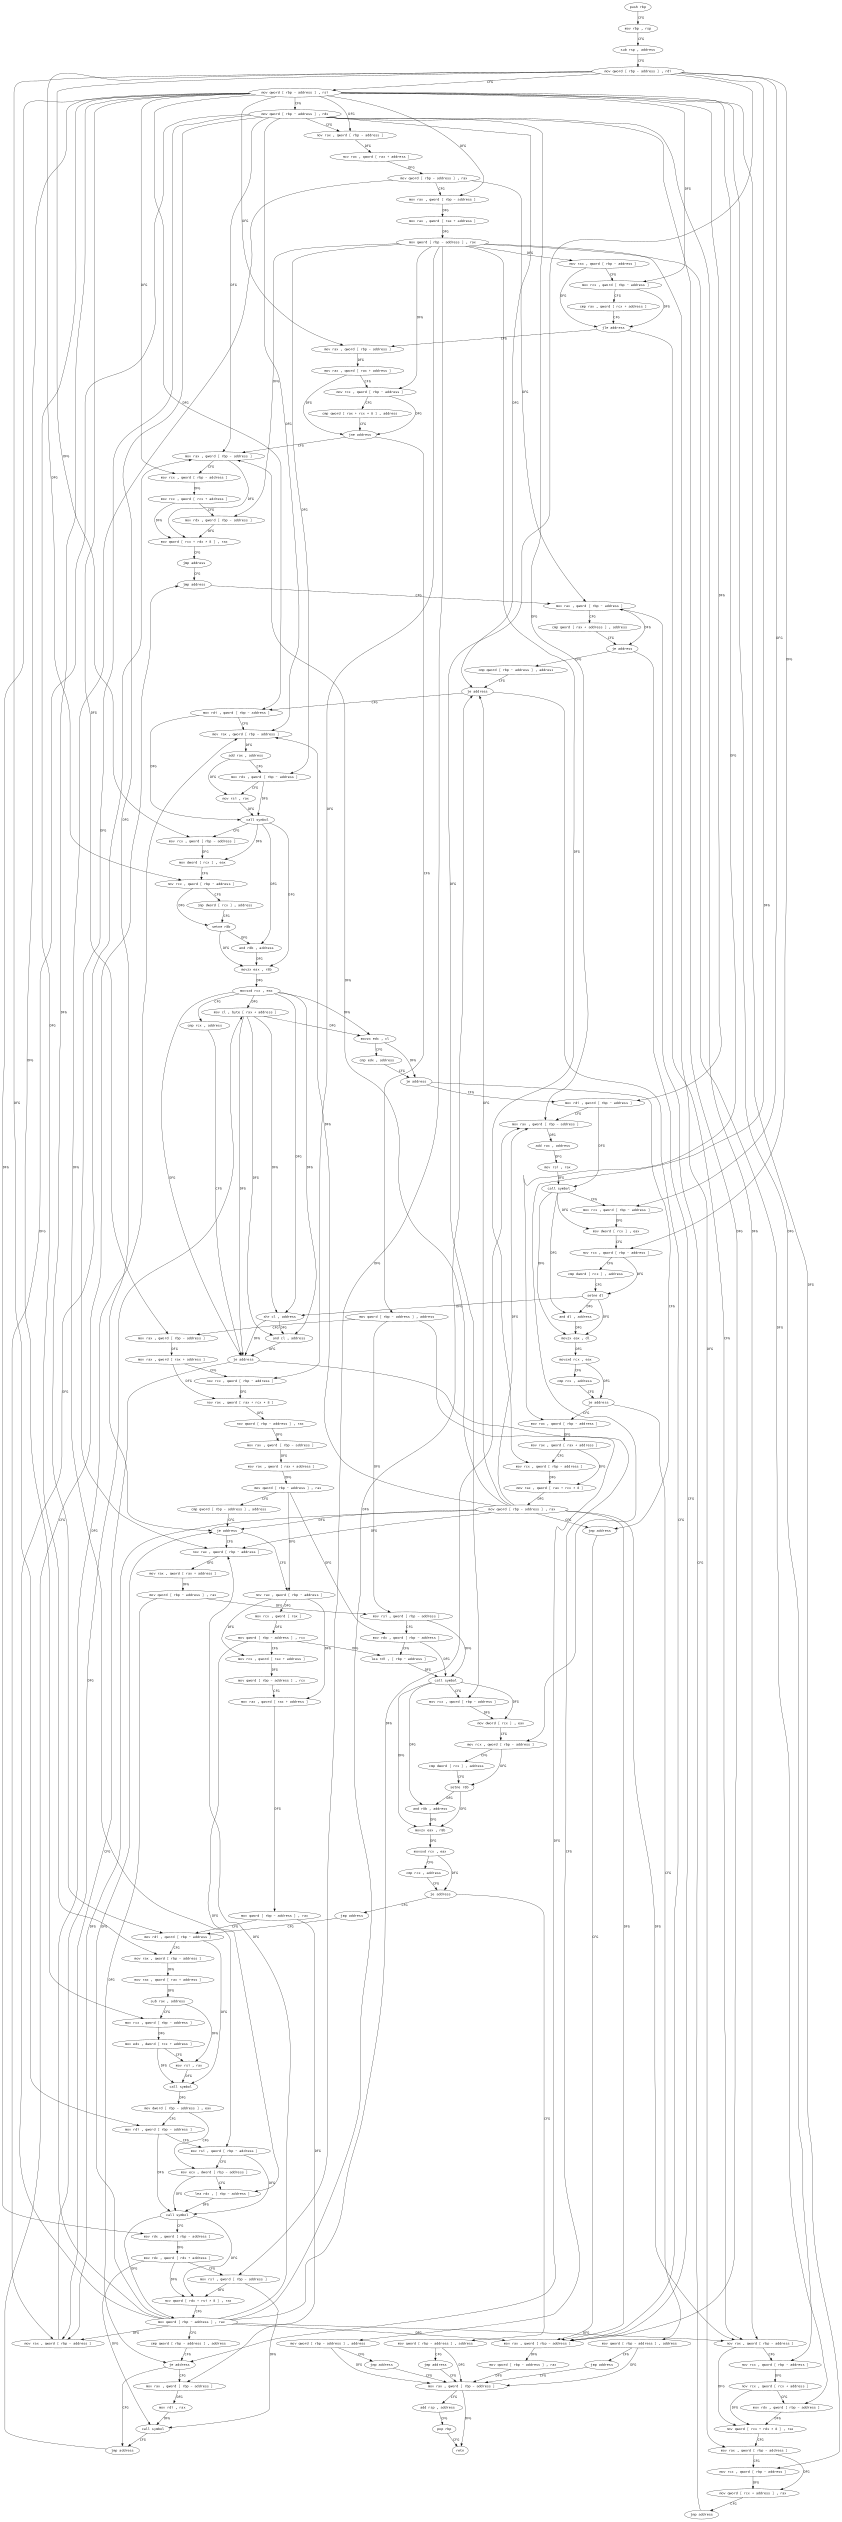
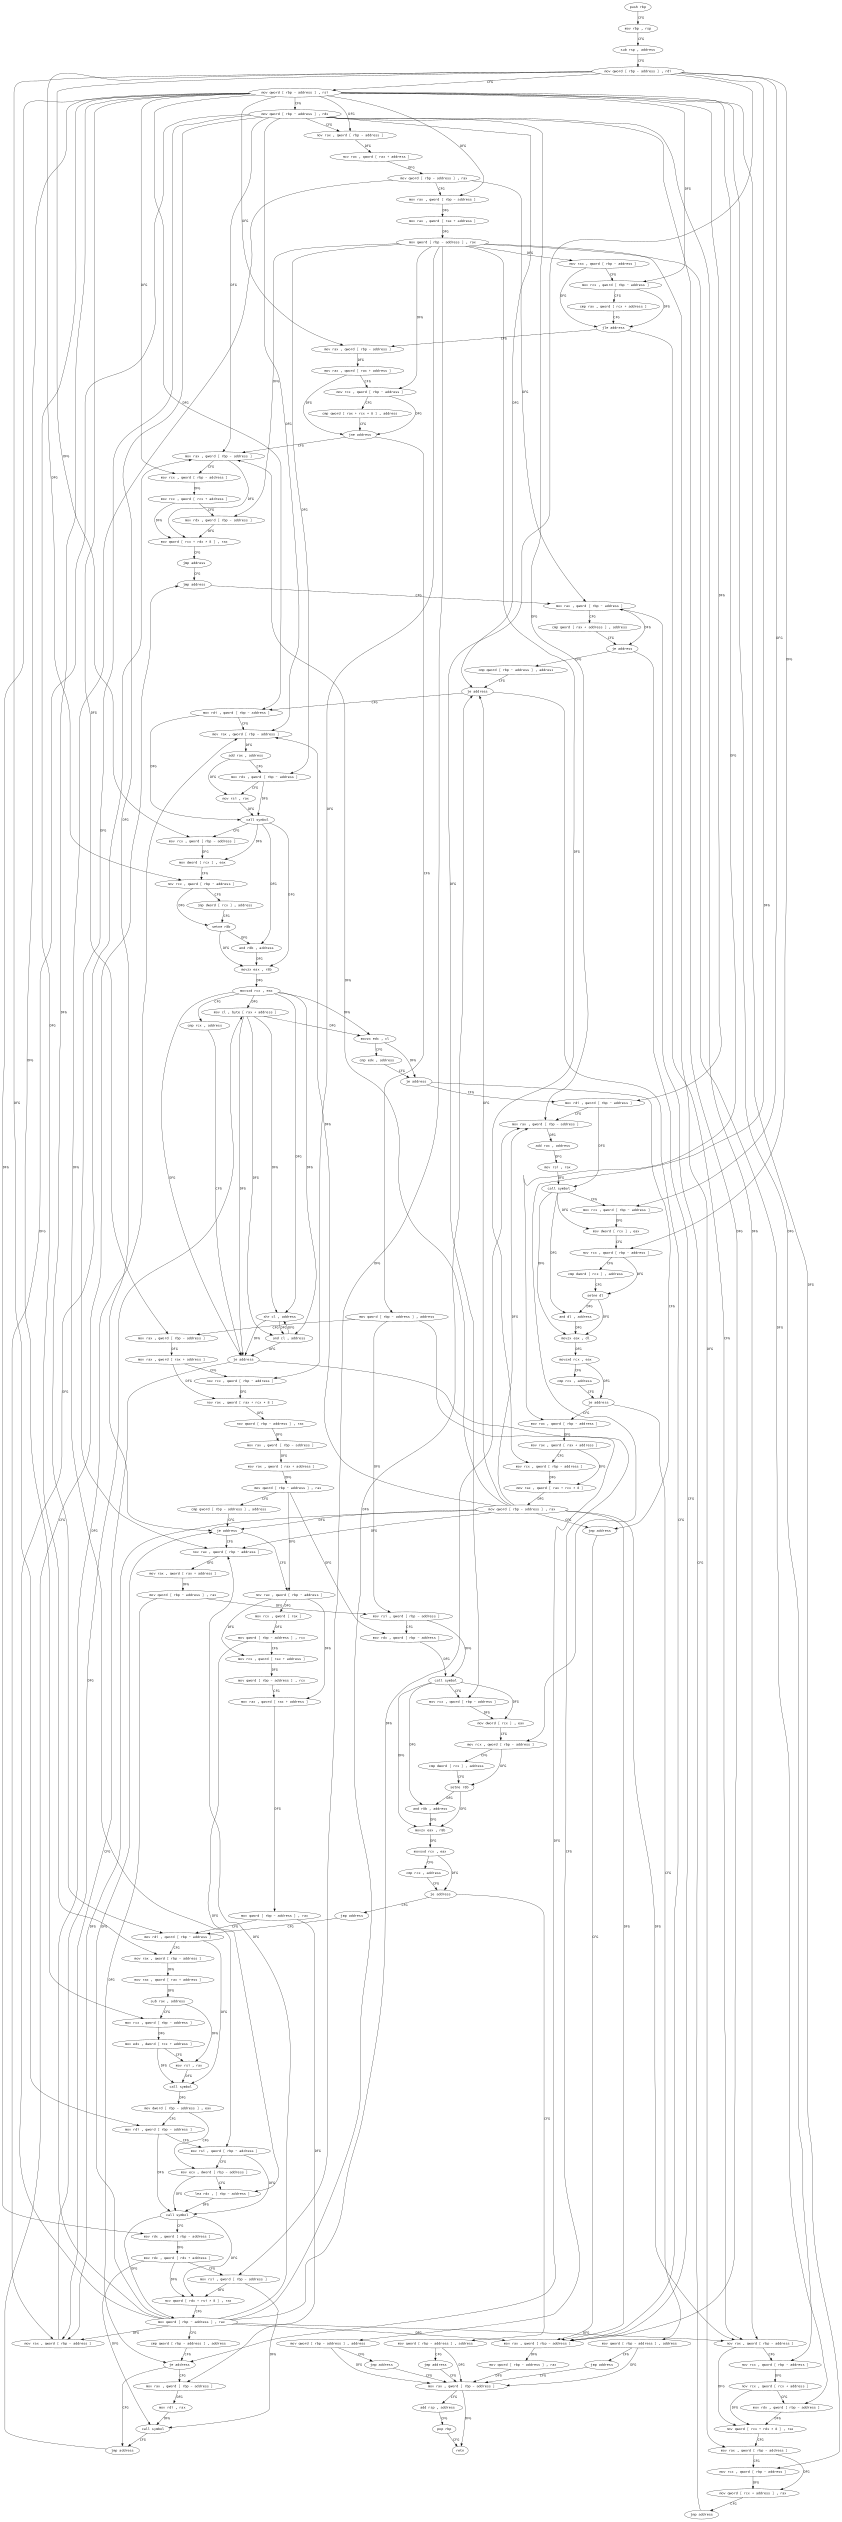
edge "setne dl" -> "shr cl , address": now "and cl , address" -> "shr cl , address"
node "lea rdi , [ rbp - address ]": removed
